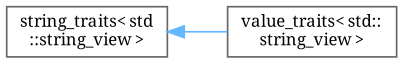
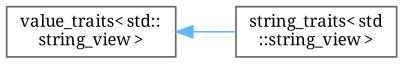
edge "value_traits< std:: string_view >" -> "string_traits< std ::string_view >": reversed
